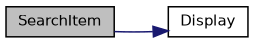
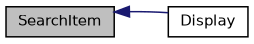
edge "SearchItem" -> "Display": reversed
